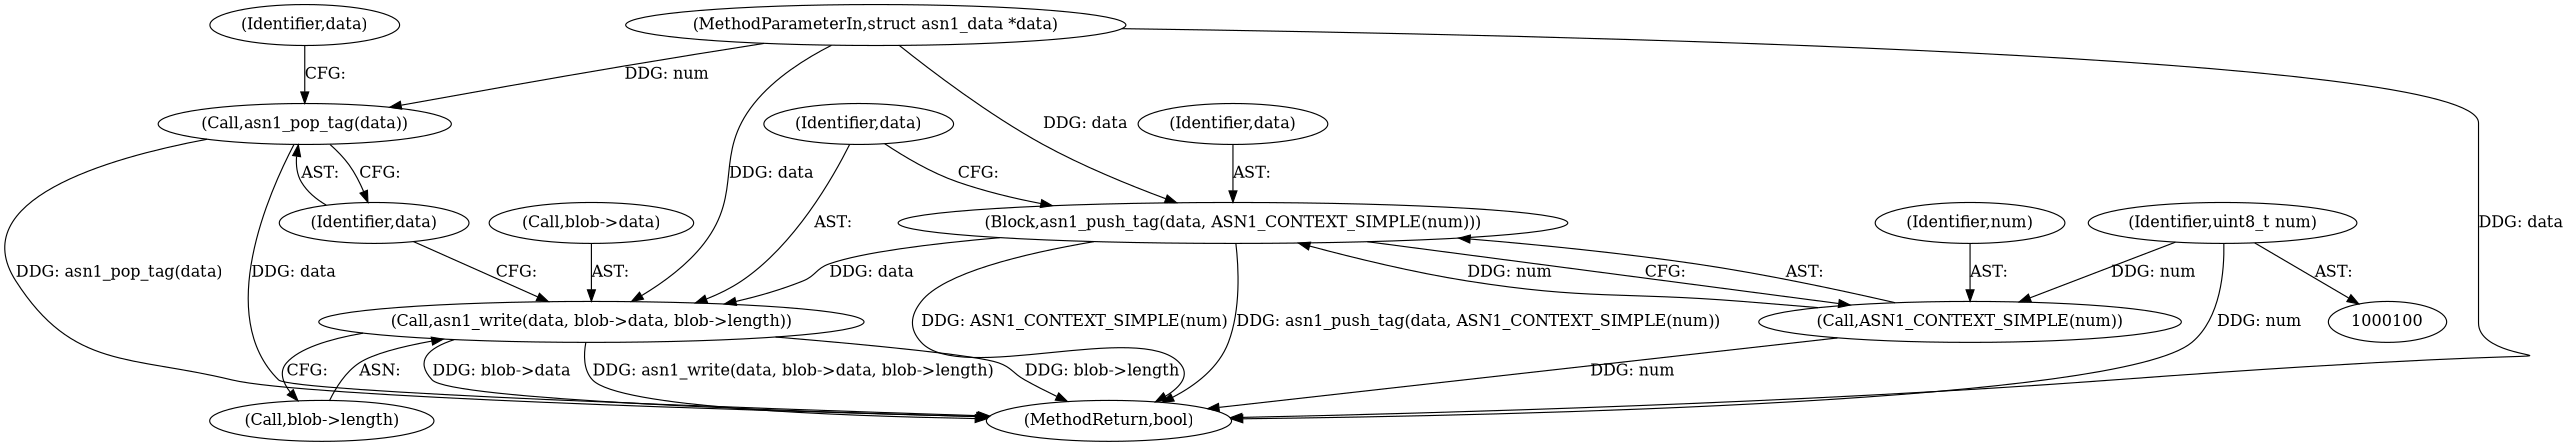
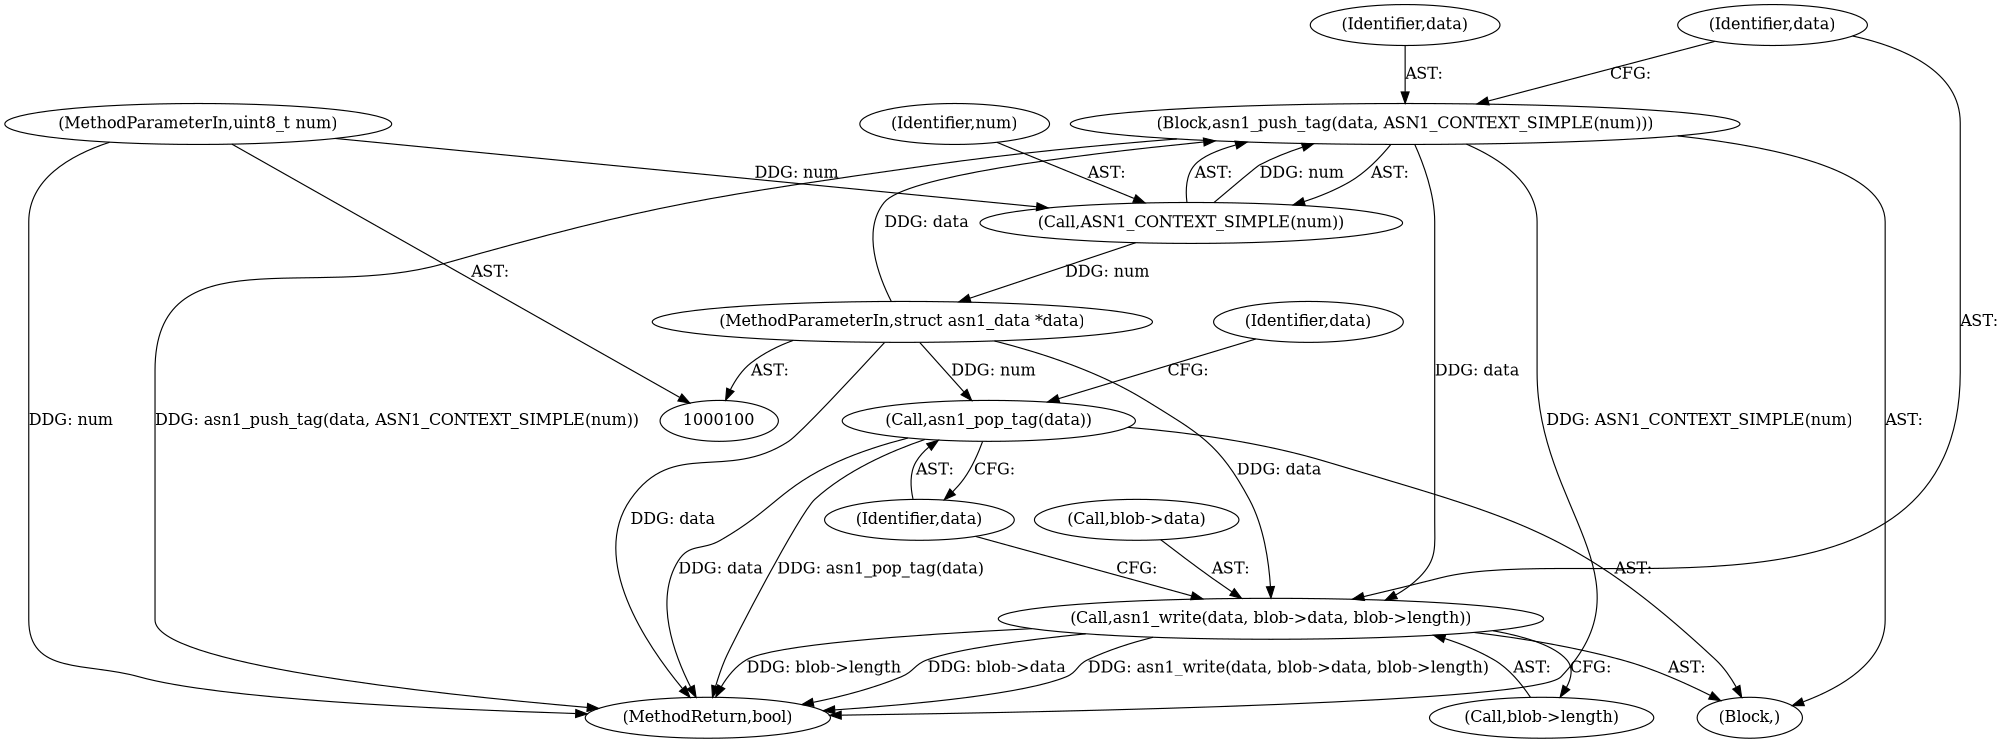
node "(Identifier,uint8_t num)": label "(Identifier,uint8_t num)" -> "(MethodParameterIn,uint8_t num)"
edge "(Block,asn1_push_tag(data, ASN1_CONTEXT_SIMPLE(num)))" -> "(Call,ASN1_CONTEXT_SIMPLE(num))": label "CFG: " -> "AST: "
edge "(MethodParameterIn,struct asn1_data *data)" -> "1000100": added, label "AST:"
edge "(Call,blob->length)" -> "(Call,asn1_write(data, blob->data, blob->length))": label "ASN: " -> "AST: "
edge "(Call,ASN1_CONTEXT_SIMPLE(num))" -> "(MethodReturn,bool)": now "(Call,ASN1_CONTEXT_SIMPLE(num))" -> "(MethodParameterIn,struct asn1_data *data)"
node "(Block,)": added
